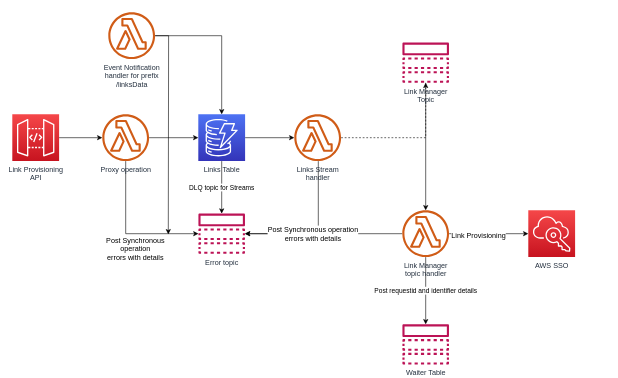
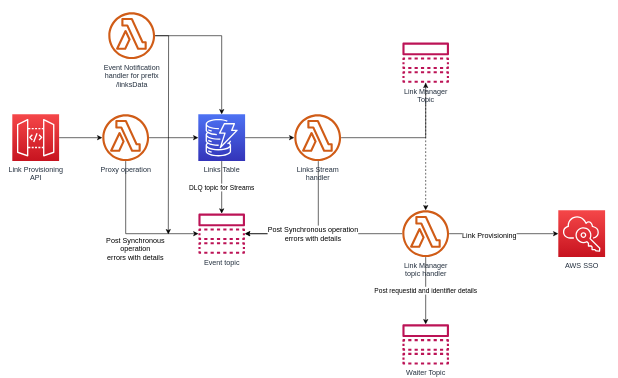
edge "Links Stream handler" -> "Link Manager Topic": style dashed -> solid
edge "Link Manager Topic" -> "Link Manager topic handler": style solid -> dashed
node "AWS SSO": moved (552, 234) -> (582, 234)
node "Error topic": label "Error topic" -> "Event topic"
node "Waiter Table": label "Waiter Table" -> "Waiter Topic"
